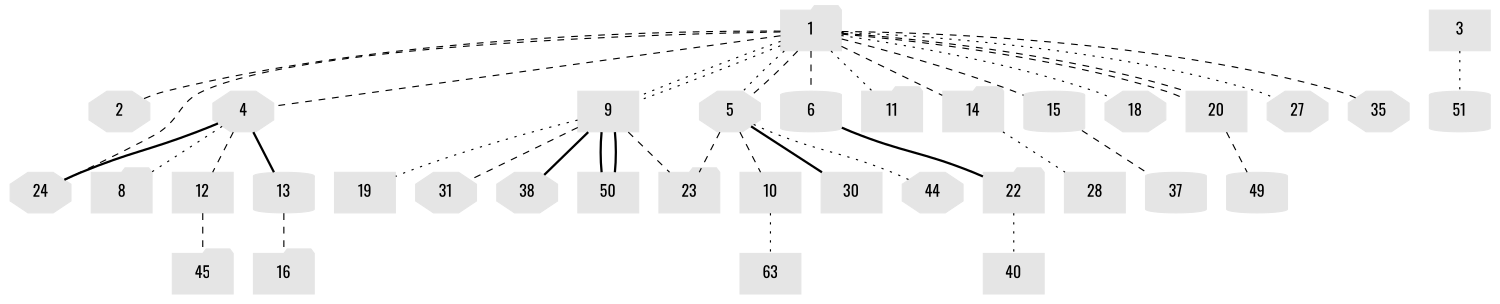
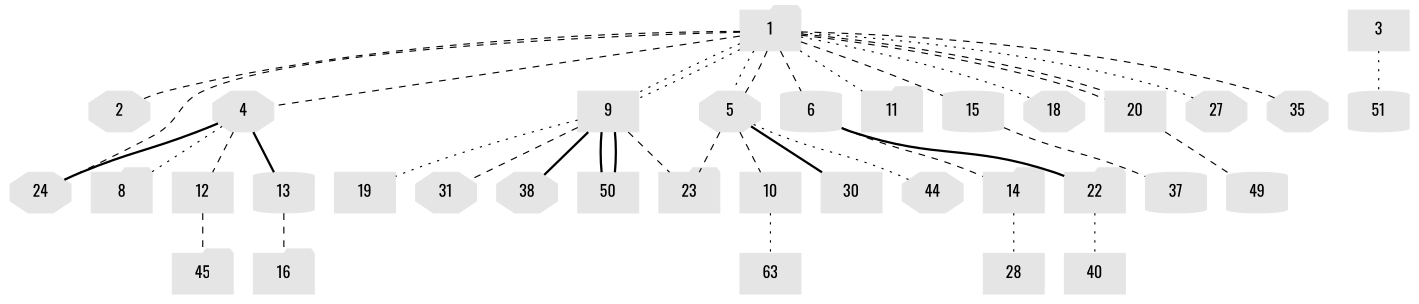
edge "1" -- "14": now "6" -- "14"
